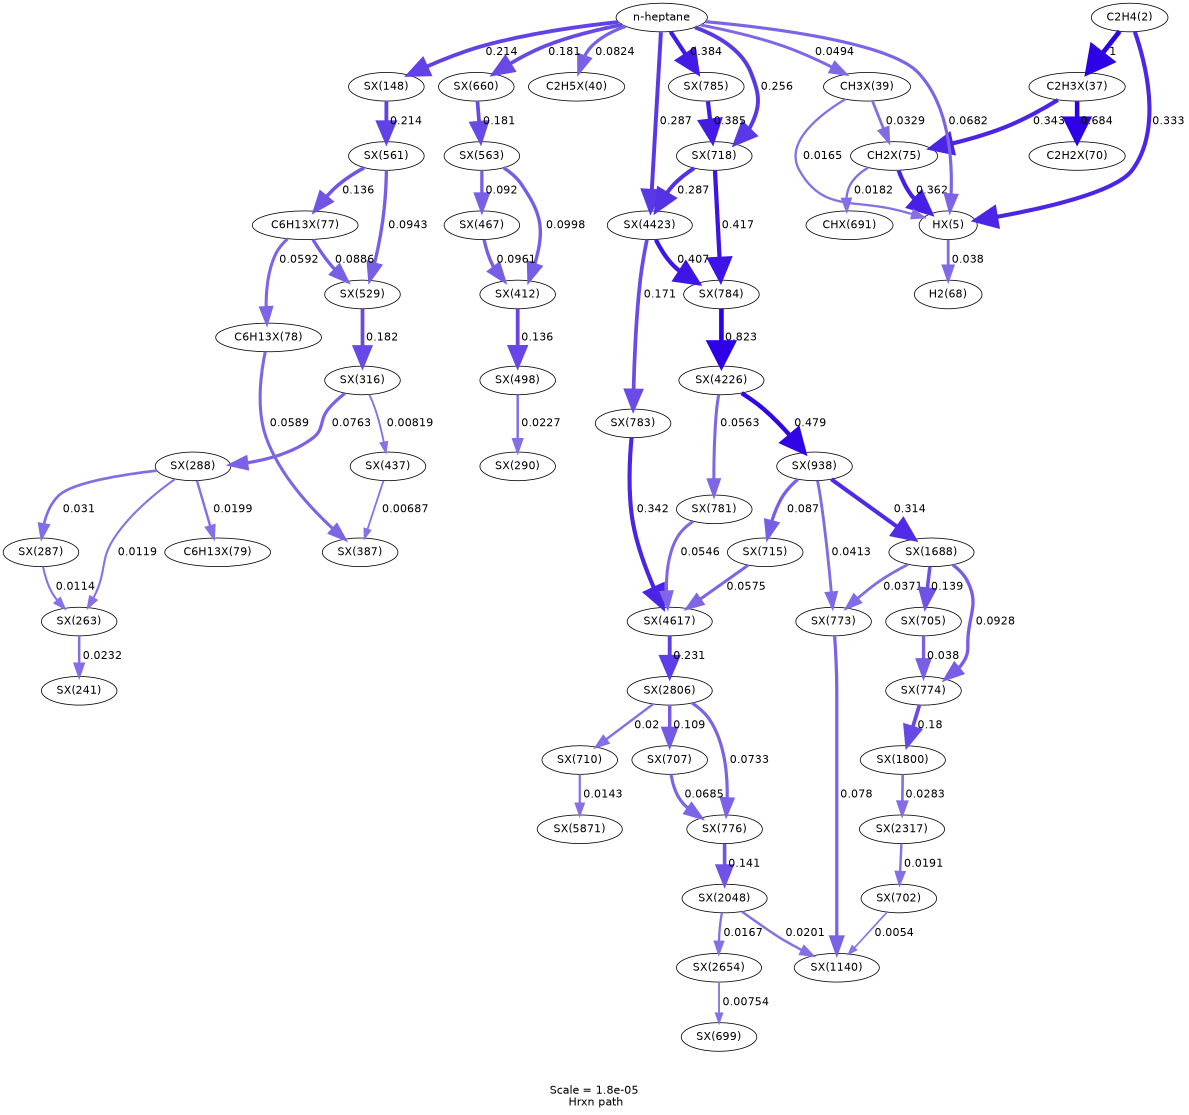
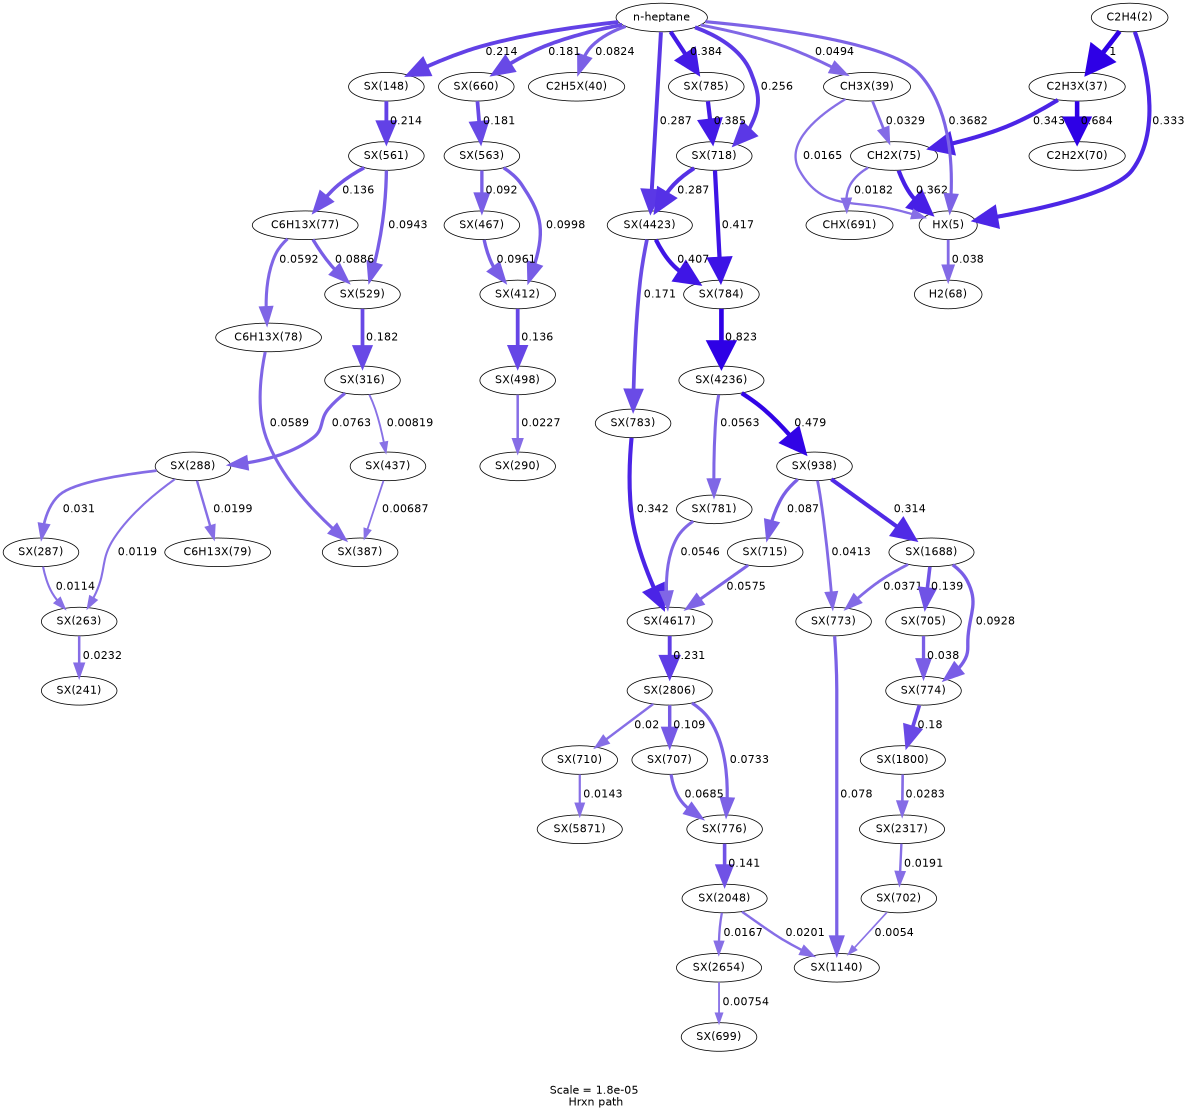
edge "n-heptane" -> "HX(5)": label " 0.0682" -> " 0.3682"
node "SX(4226)": label "SX(4226)" -> "SX(4236)"
